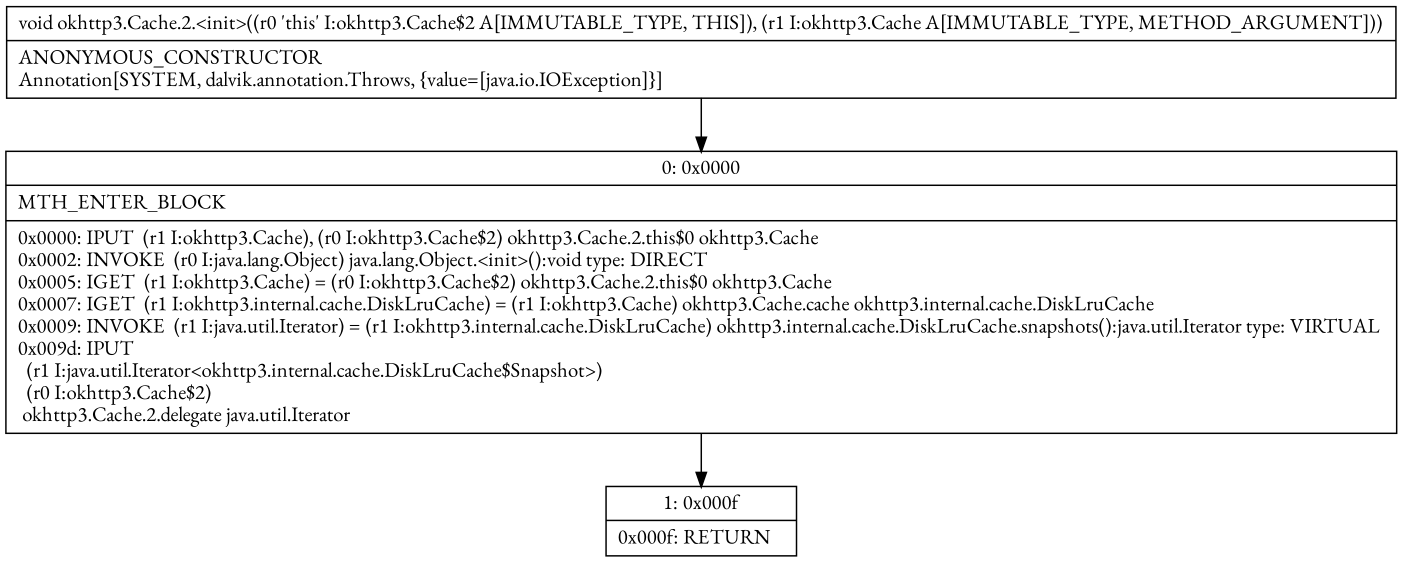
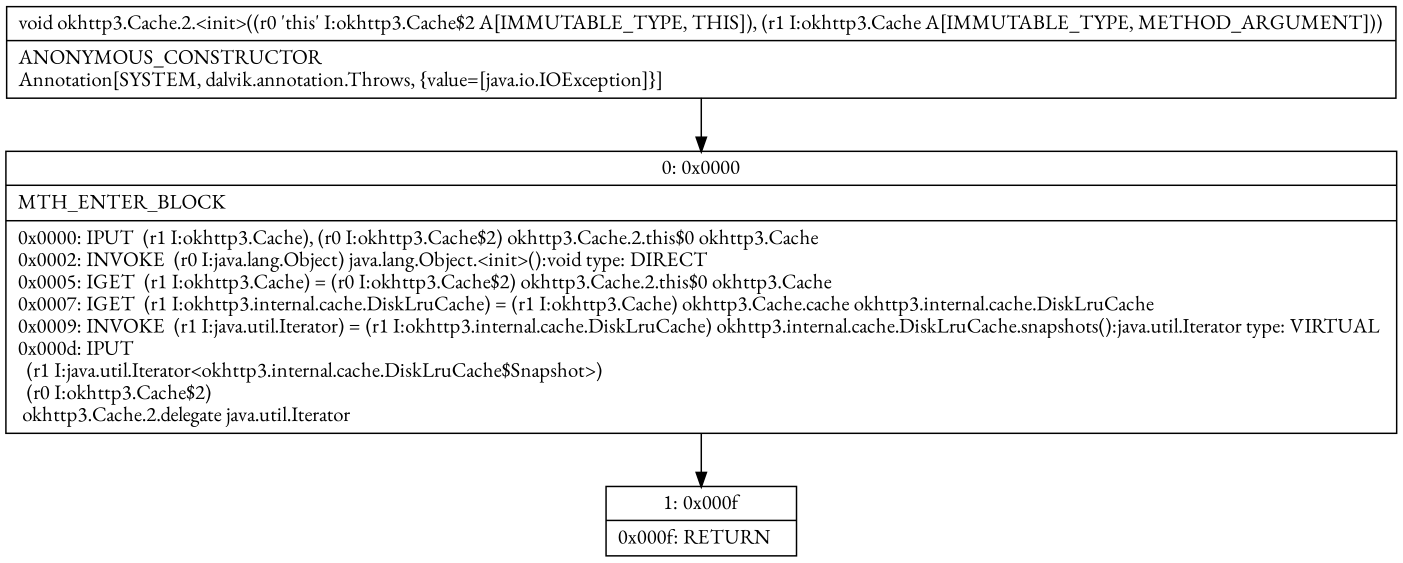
node "0: 0x0000": text "0x009d: IPUT" -> "0x000d: IPUT"
